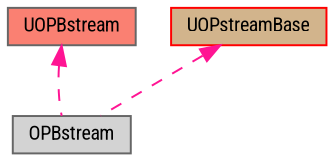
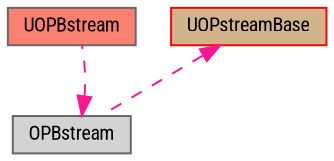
edge "OPBstream" -> "UOPBstream": reversed
